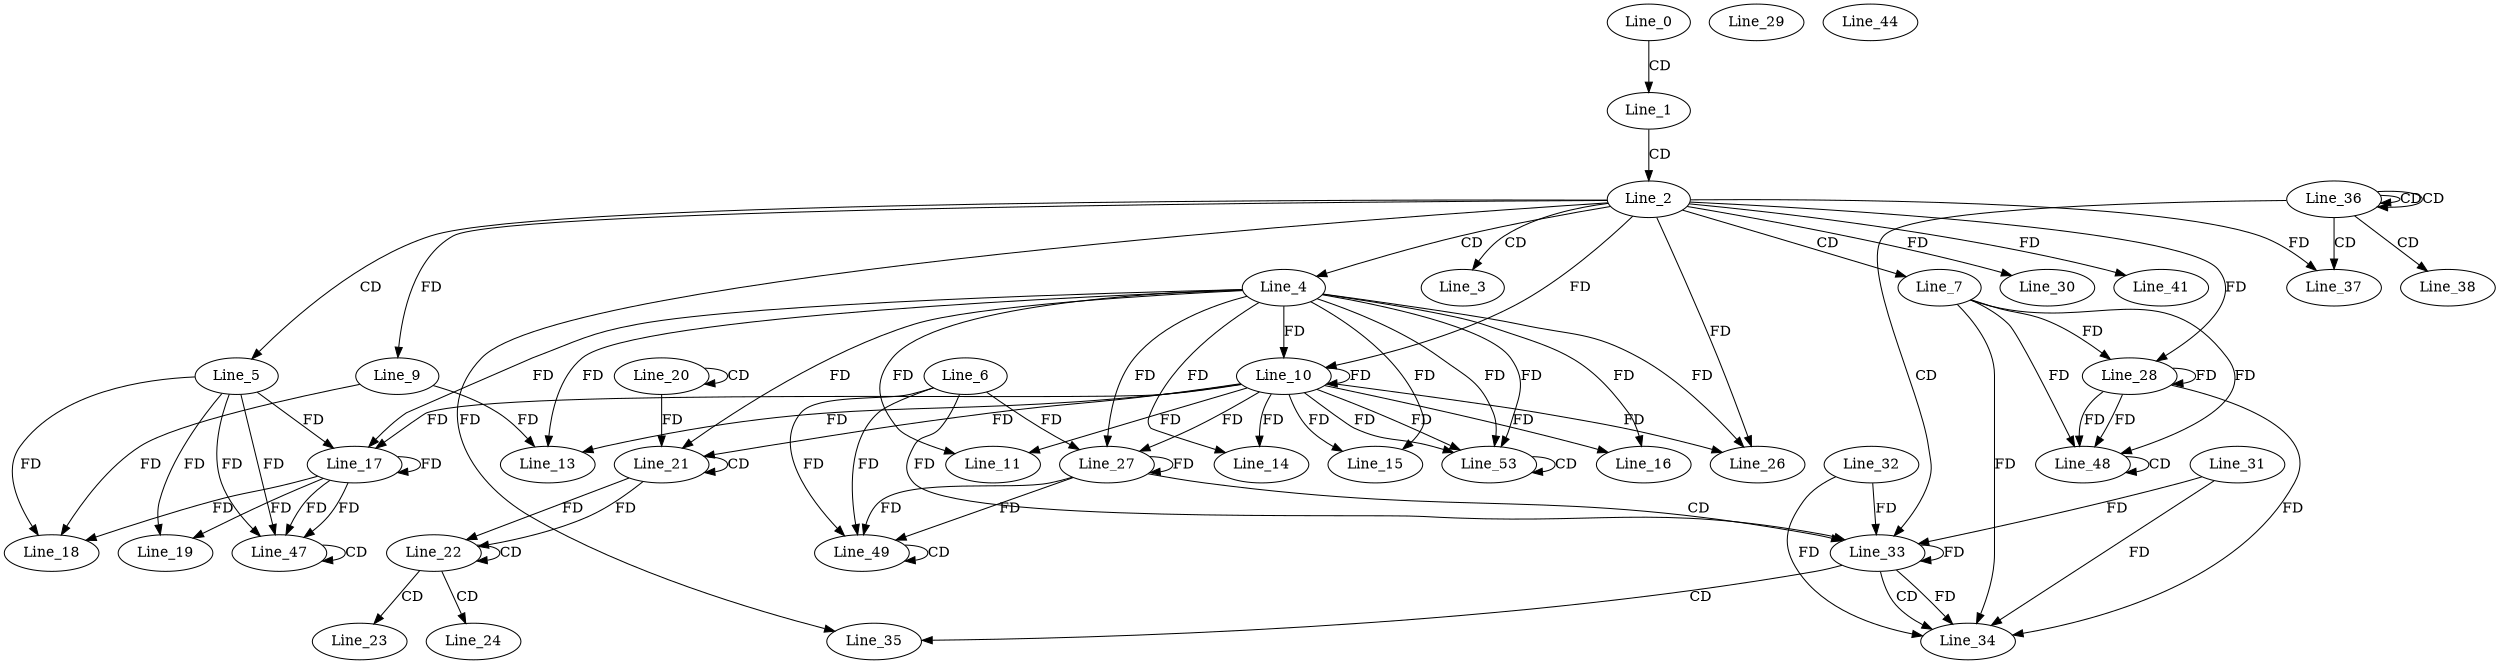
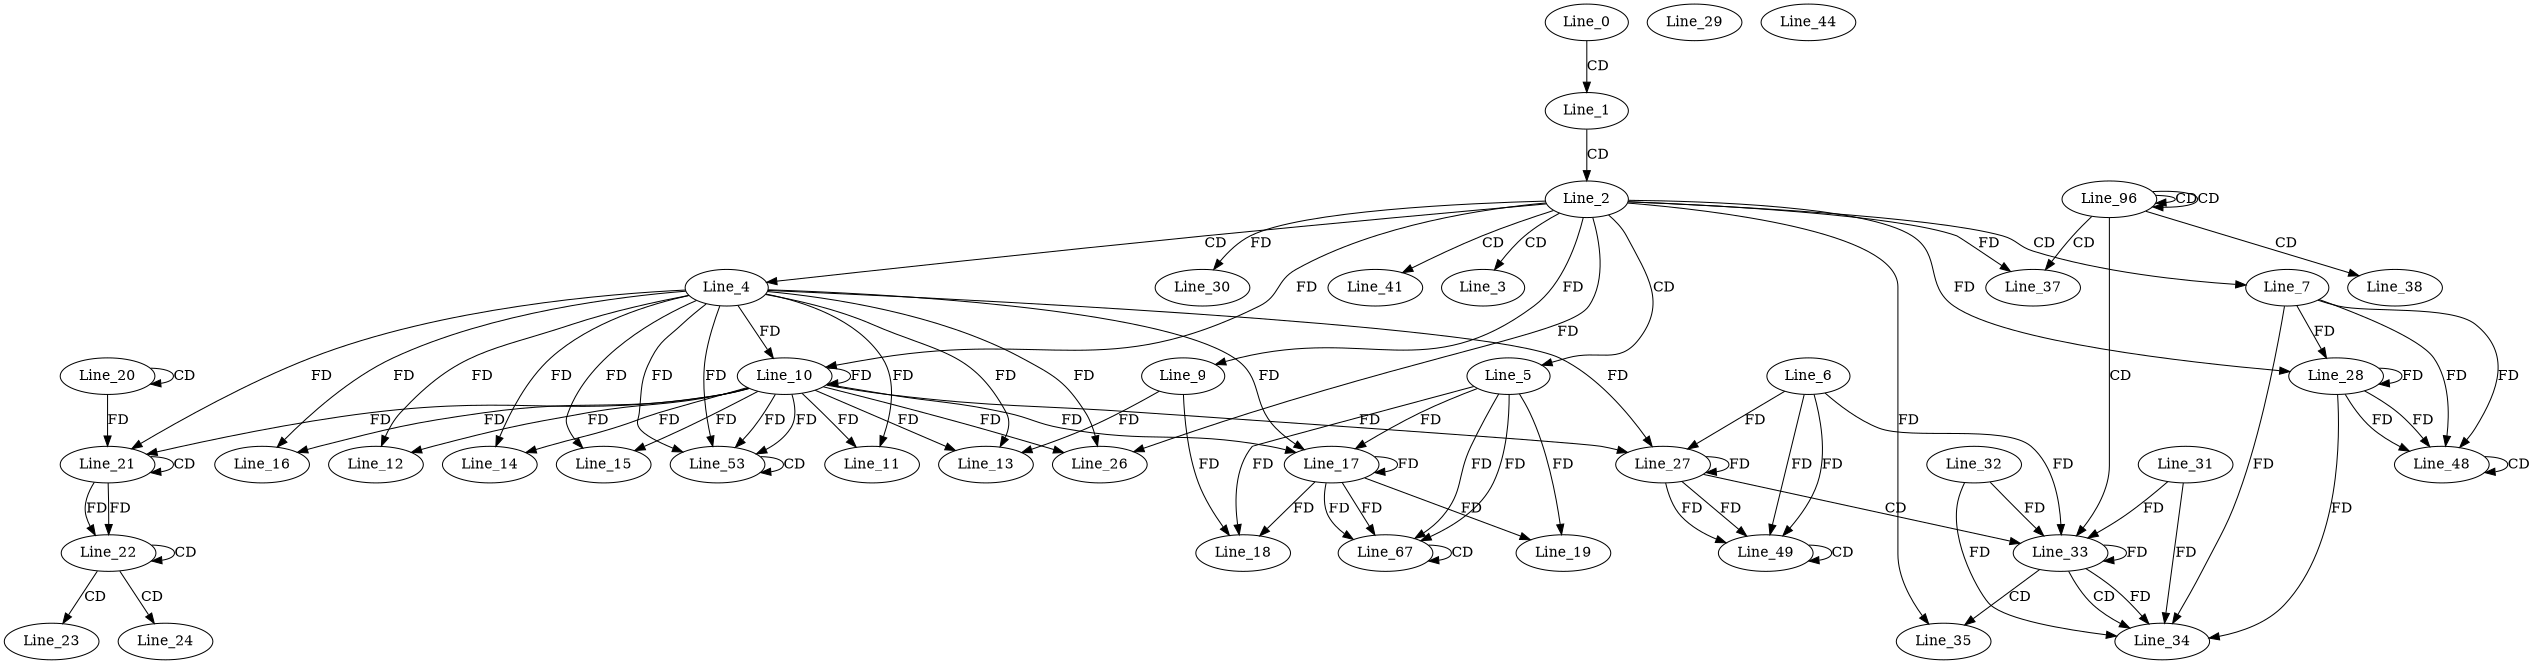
node "Line_36": label "Line_36" -> "Line_96"
edge "Line_2" -> "Line_41": label "FD" -> "CD"
node "Line_12": added
node "Line_47": label "Line_47" -> "Line_67"
